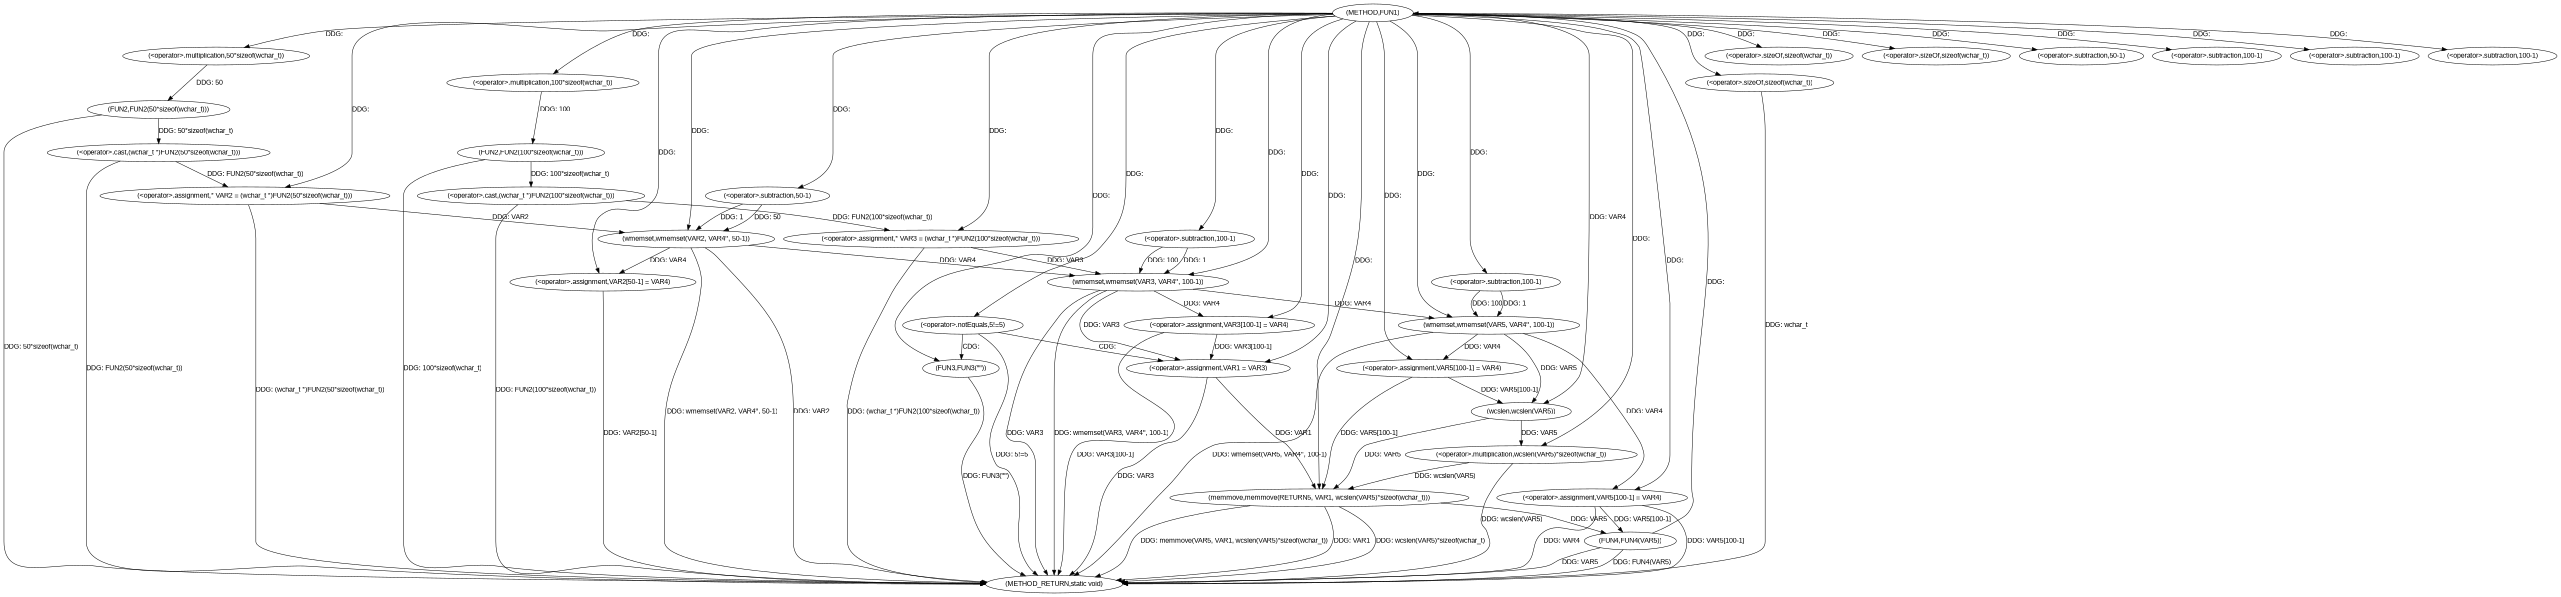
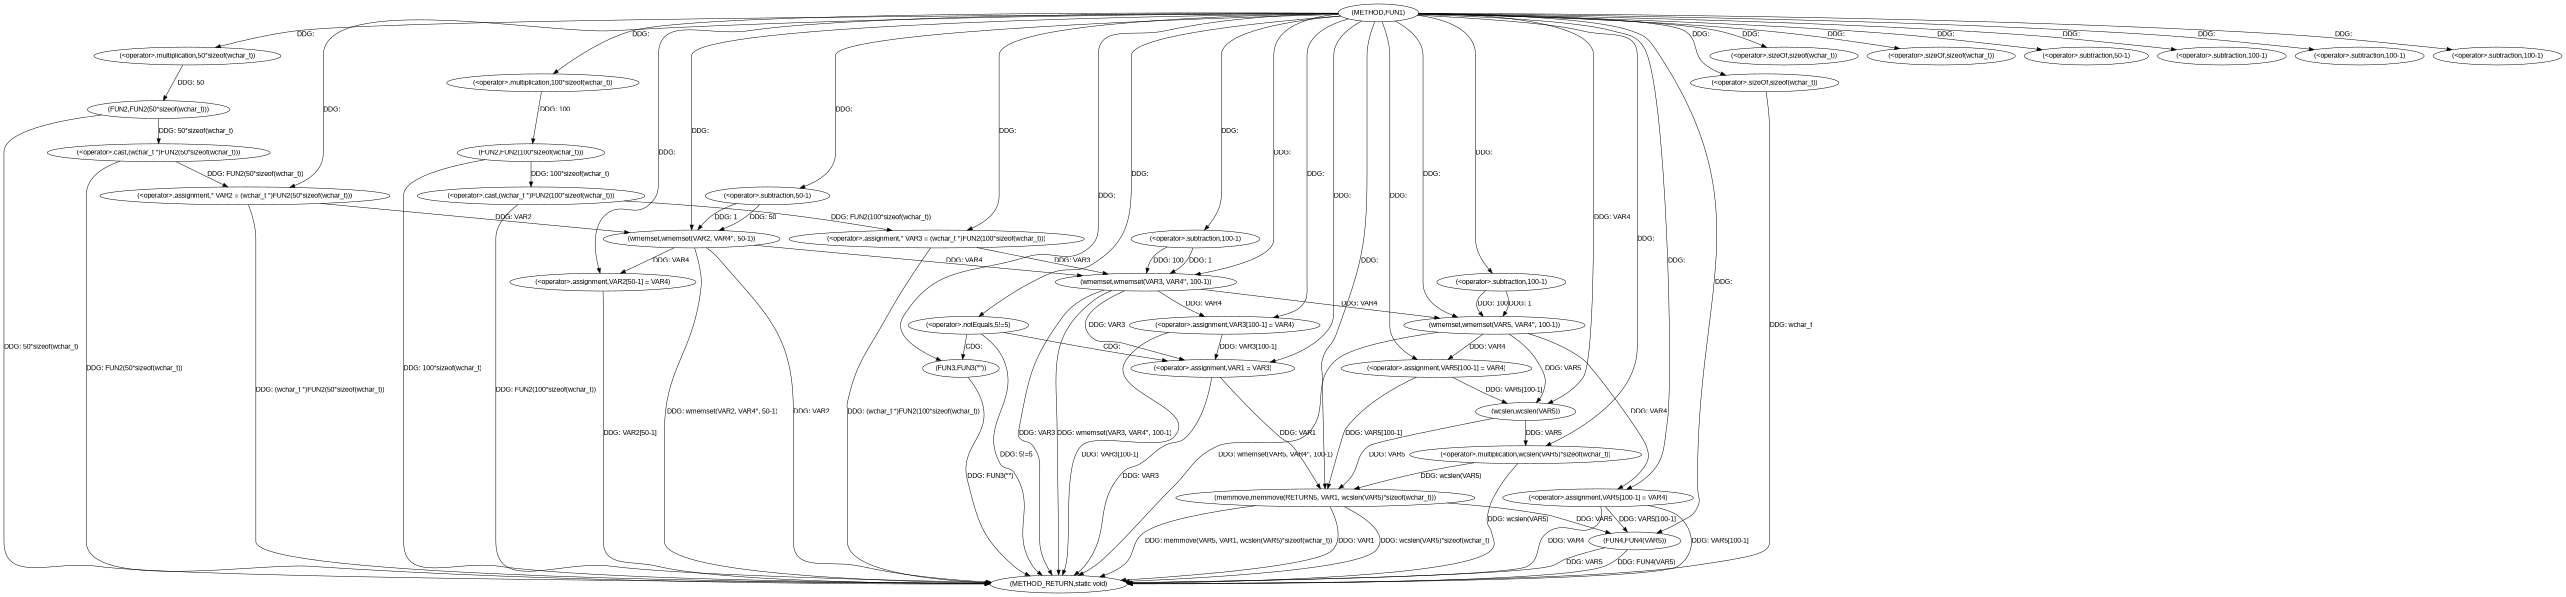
edge "(FUN4,FUN4(VAR5))" -> "(METHOD,FUN1)": reversed
